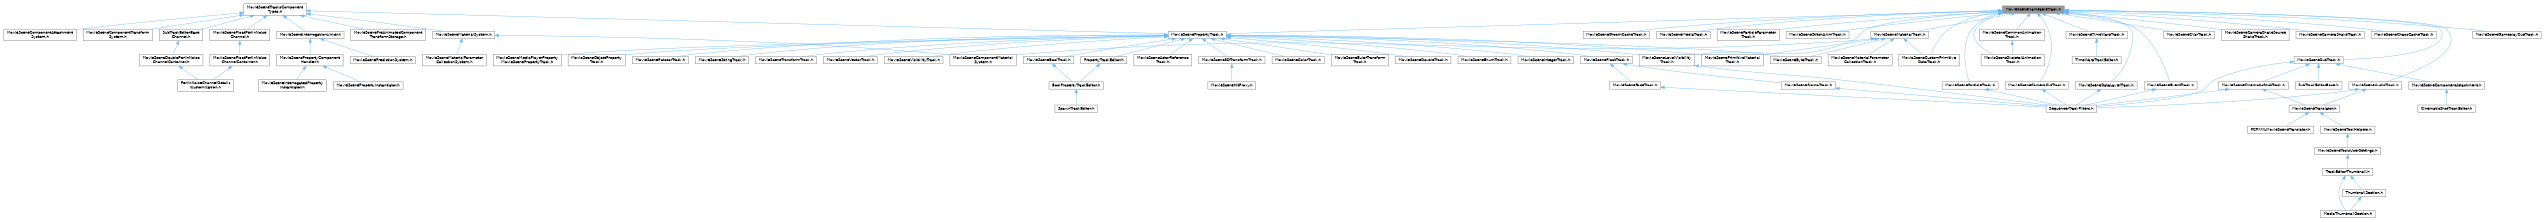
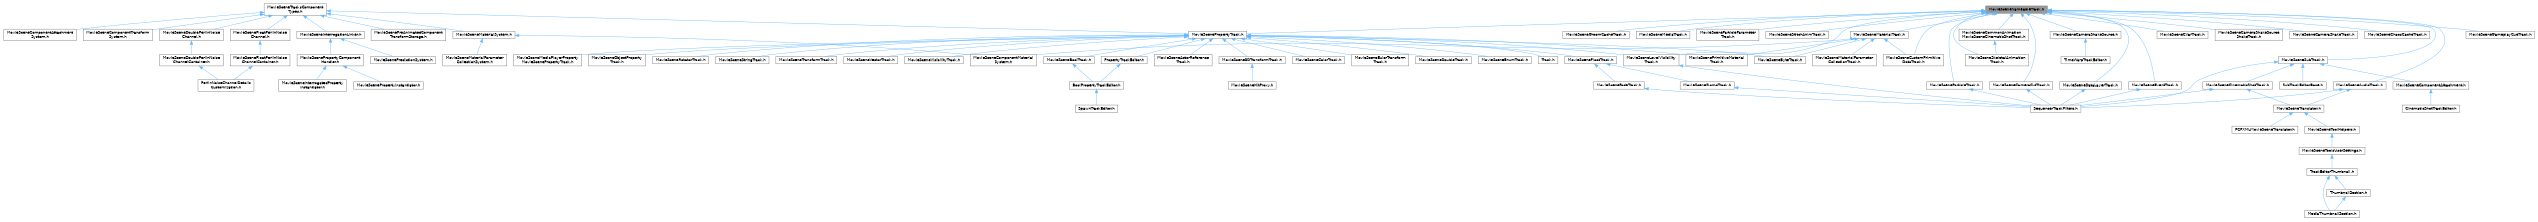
node "SubTrackEditorBase Channel.h": label "SubTrackEditorBase Channel.h" -> "MovieSceneDoublePerlinNoise Channel.h"
node "MovieSceneCommonAnimation Track.h": label "MovieSceneCommonAnimation Track.h" -> "MovieSceneCommonAnimation MovieSceneCinematicShotTrack.h"
node "MovieSceneTimeWarpTrack.h": label "MovieSceneTimeWarpTrack.h" -> "MovieSceneCameraShakeSource.h"
node "MovieSceneIntegerTrack.h": label "MovieSceneIntegerTrack.h" -> "Track.h"
